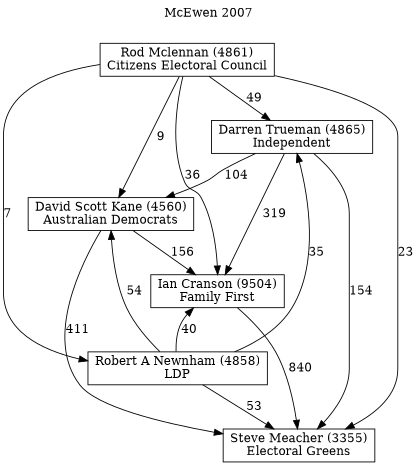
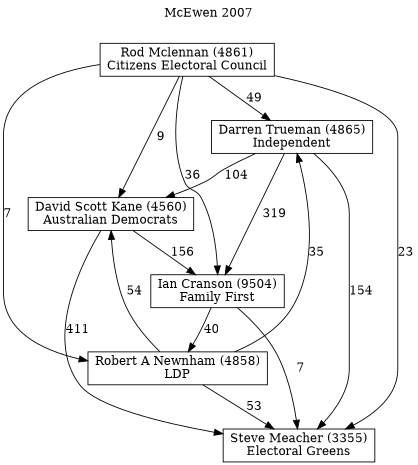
edge "Robert A Newnham (4858) LDP" -> "Ian Cranson (9504) Family First": reversed
edge "Ian Cranson (9504) Family First" -> "Steve Meacher (3355) Electoral Greens": label "840" -> "7"
